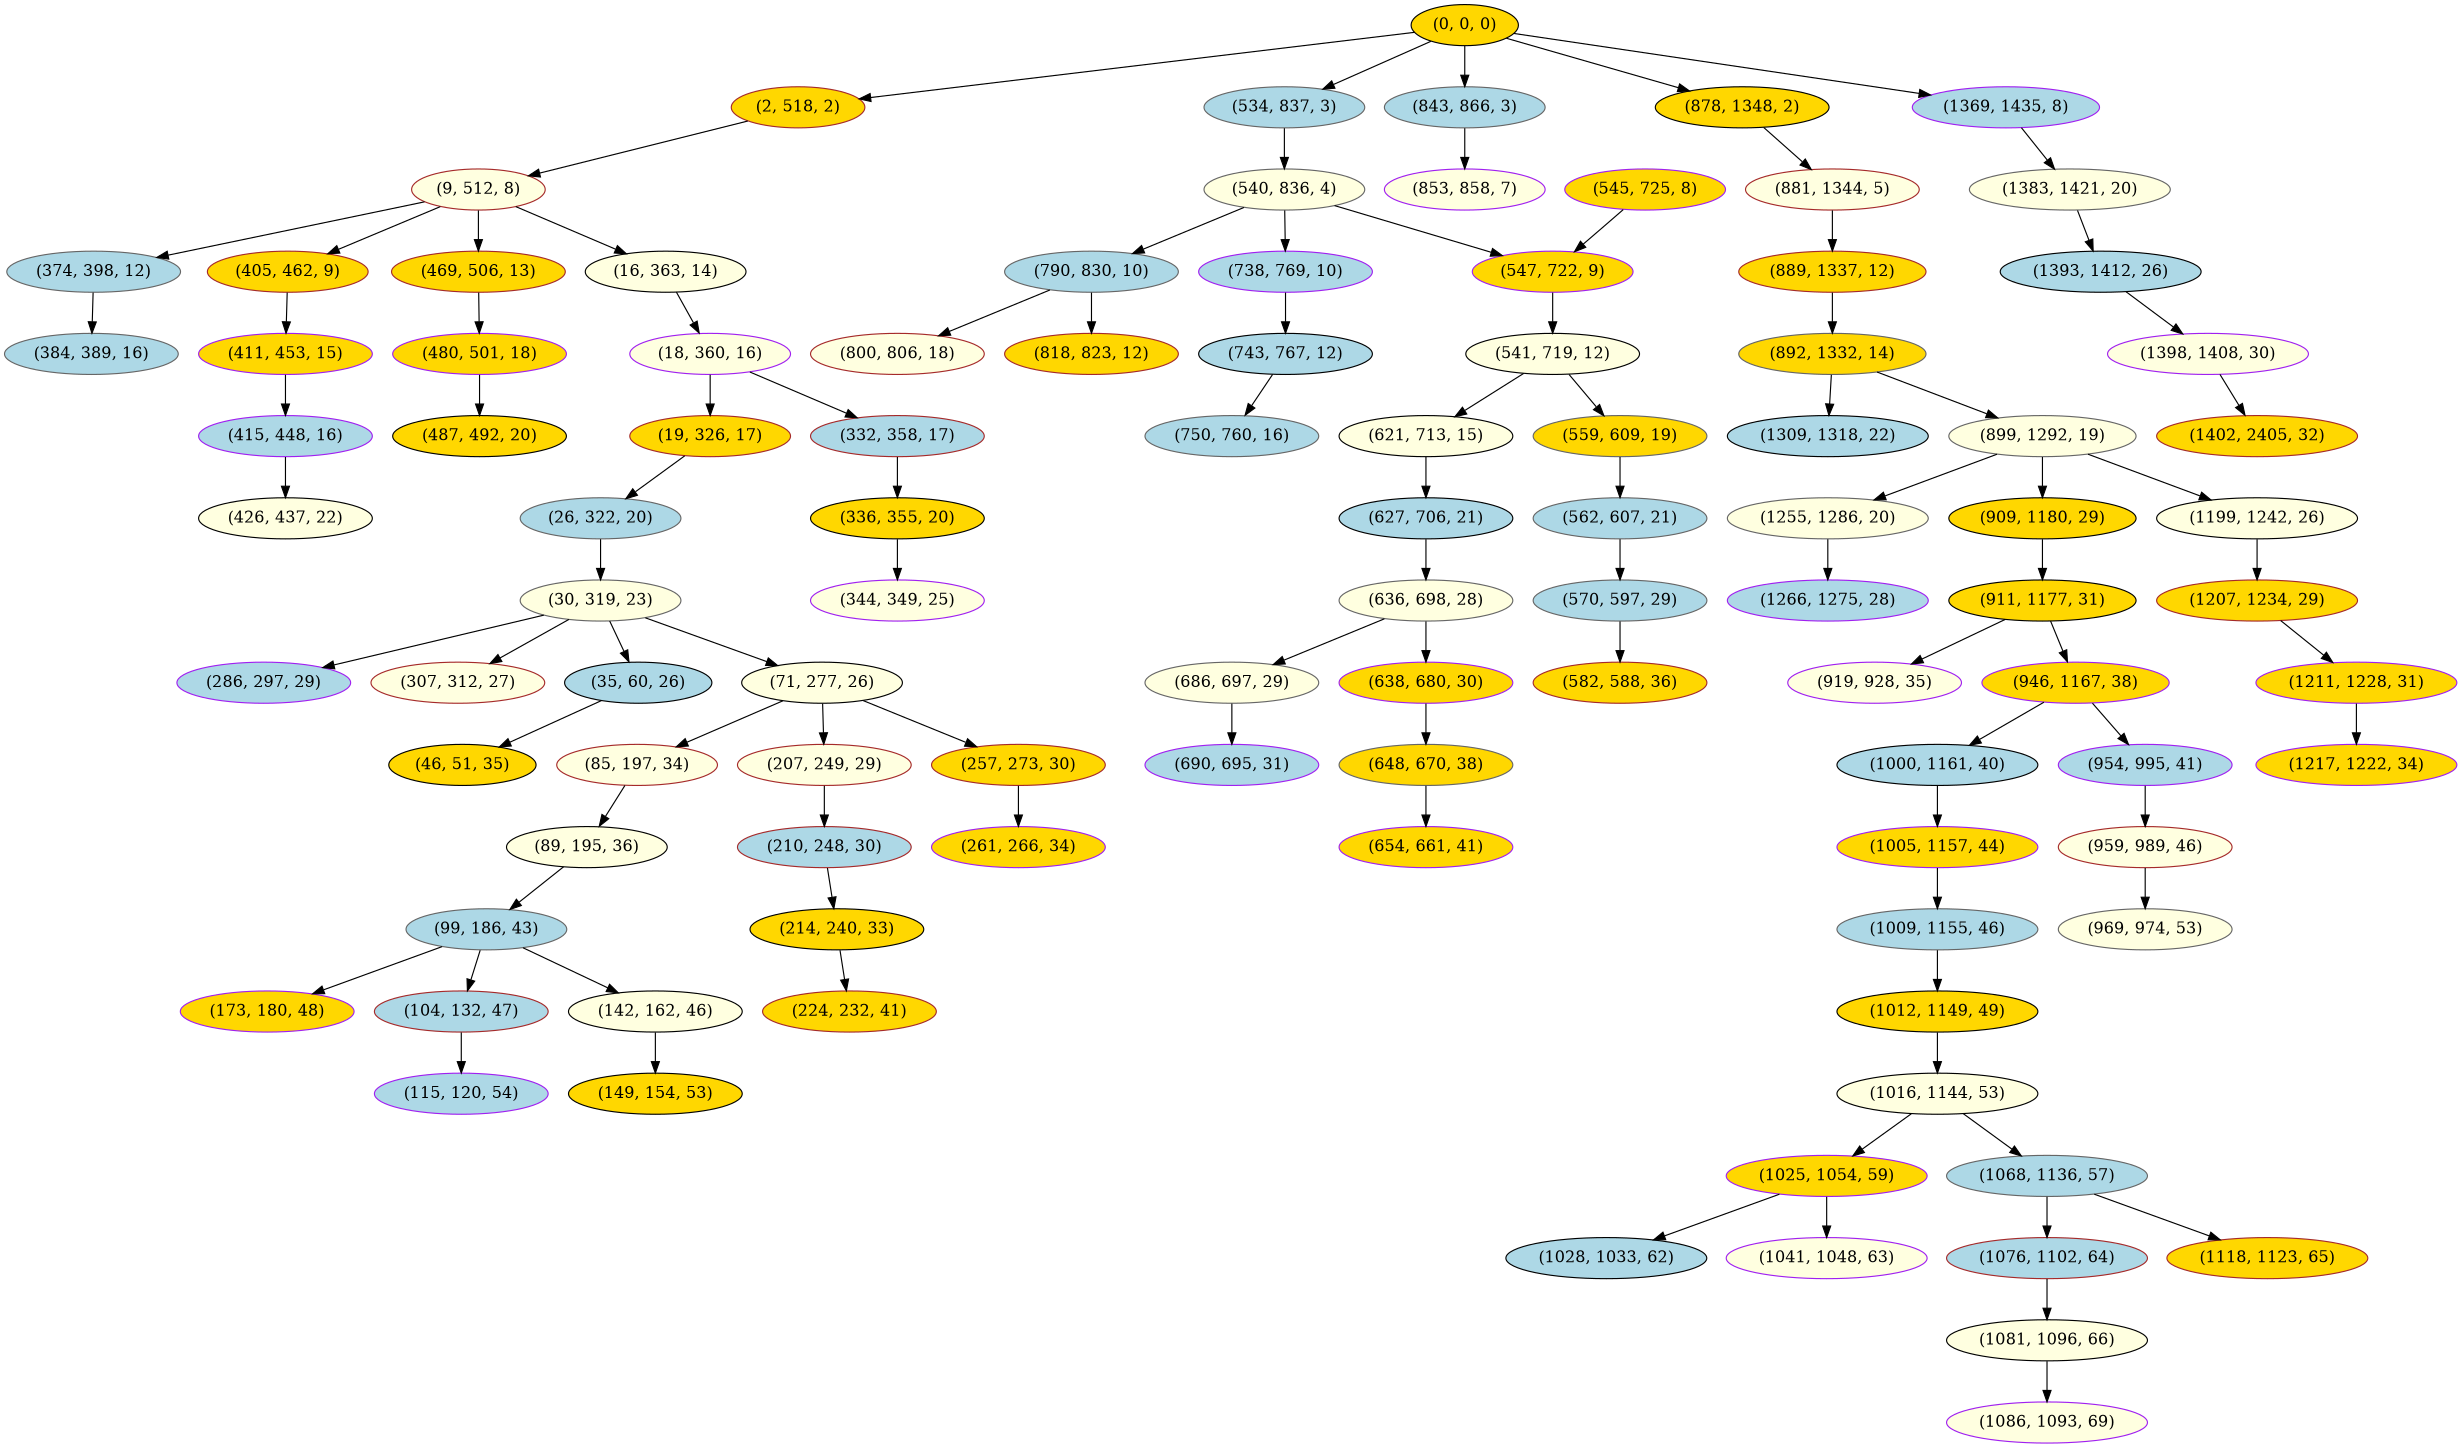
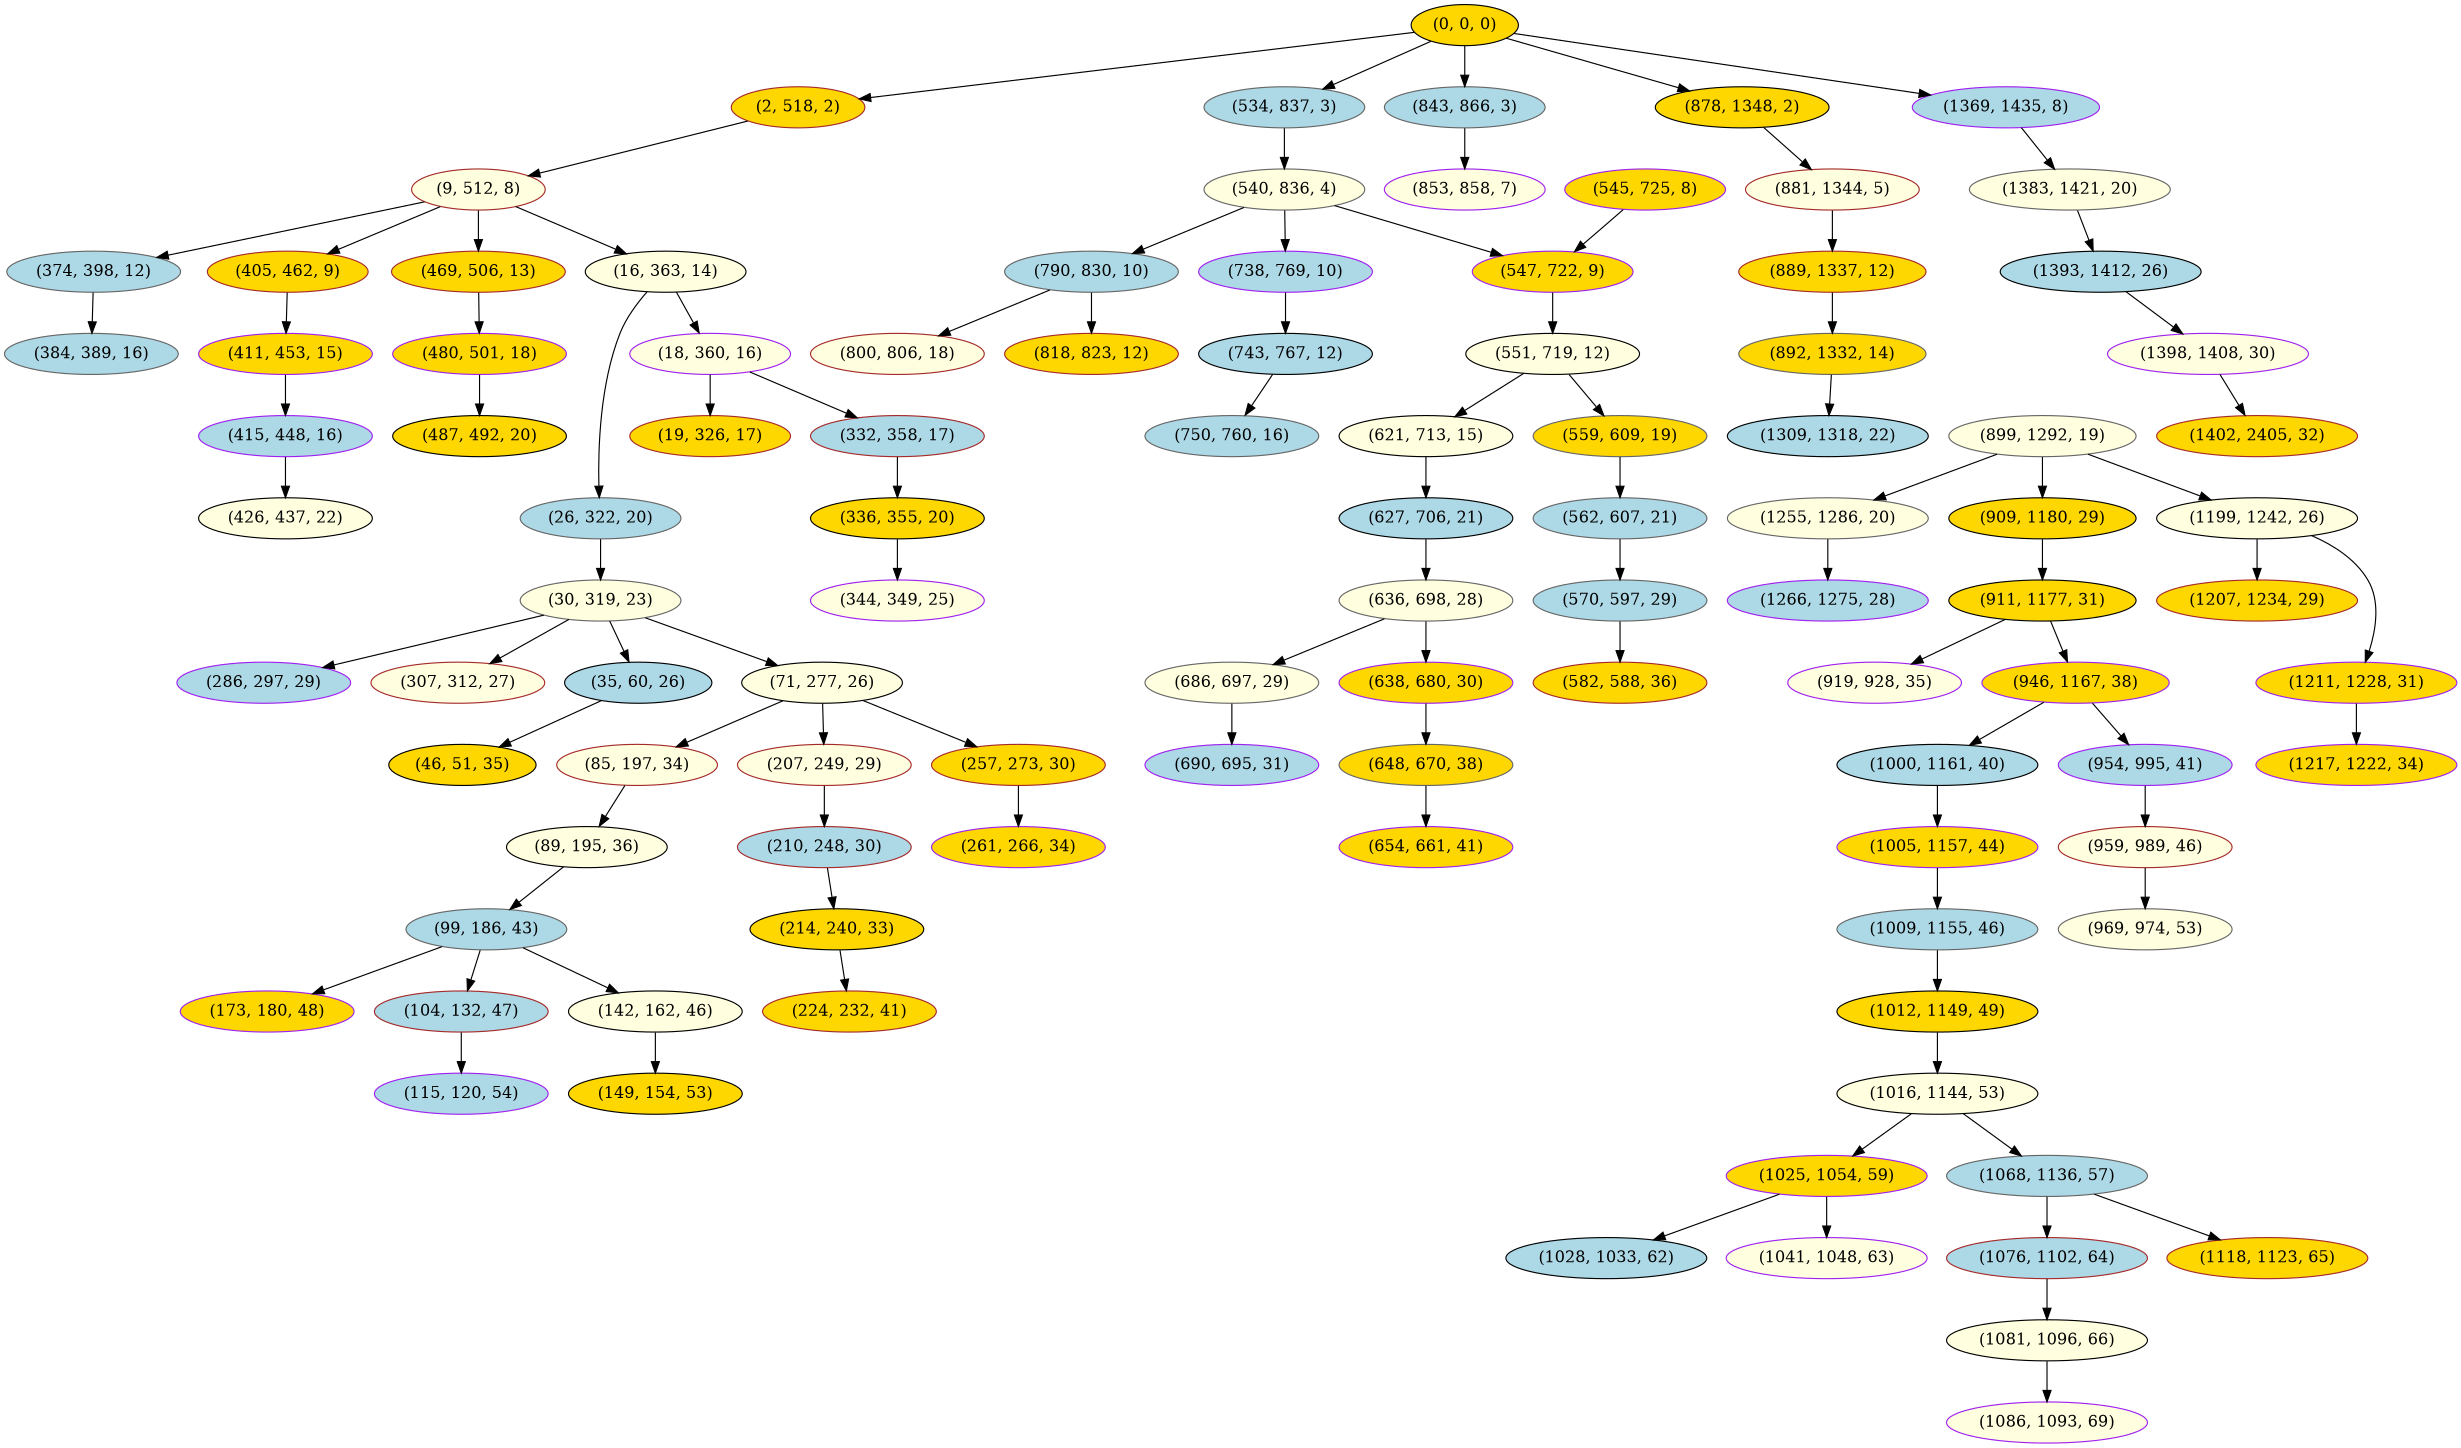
node "(541, 719, 12)": label "(541, 719, 12)" -> "(551, 719, 12)"
edge "(892, 1332, 14)" -> "(899, 1292, 19)": removed
edge "(19, 326, 17)" -> "(26, 322, 20)": now "(16, 363, 14)" -> "(26, 322, 20)"
edge "(1207, 1234, 29)" -> "(1211, 1228, 31)": now "(1199, 1242, 26)" -> "(1211, 1228, 31)"
